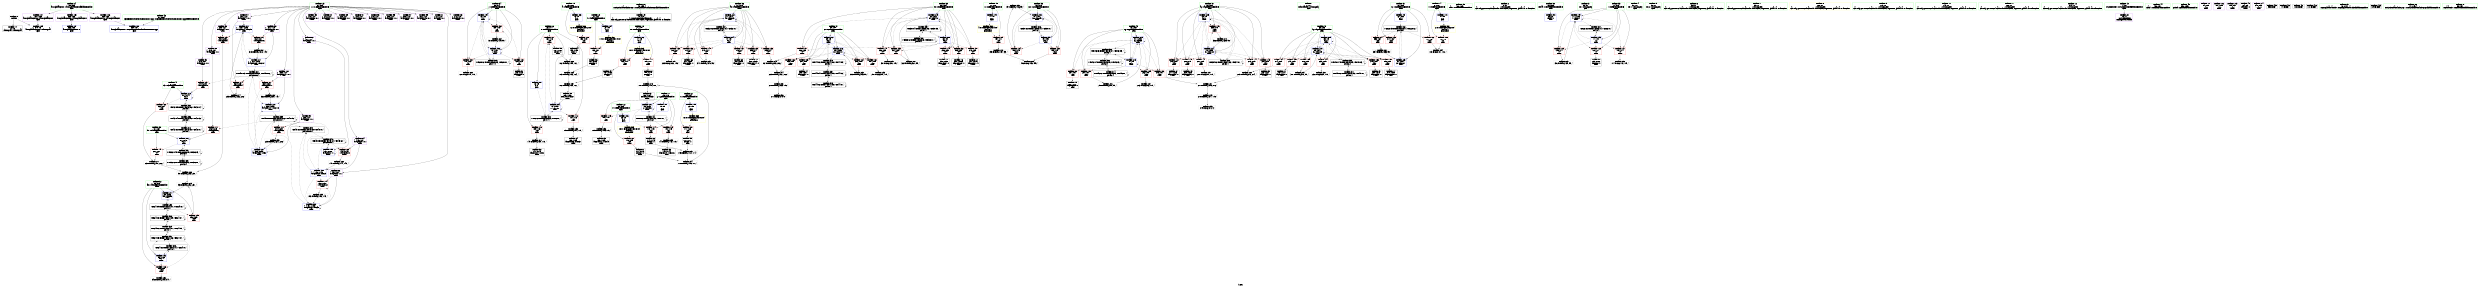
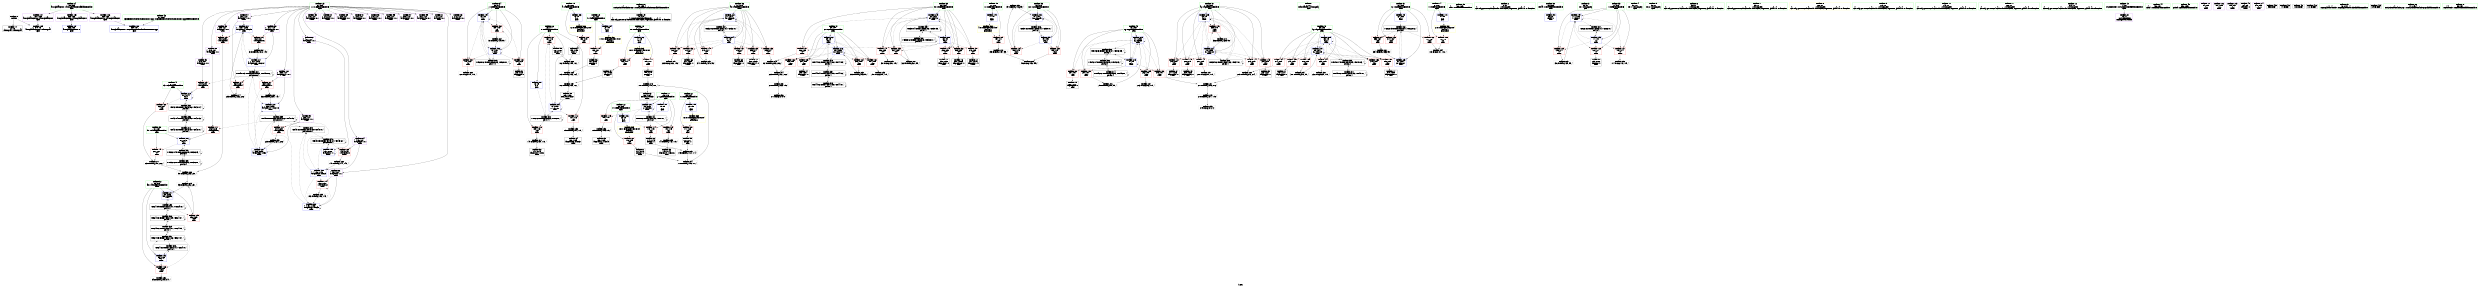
node "NodeID: 73": removed
